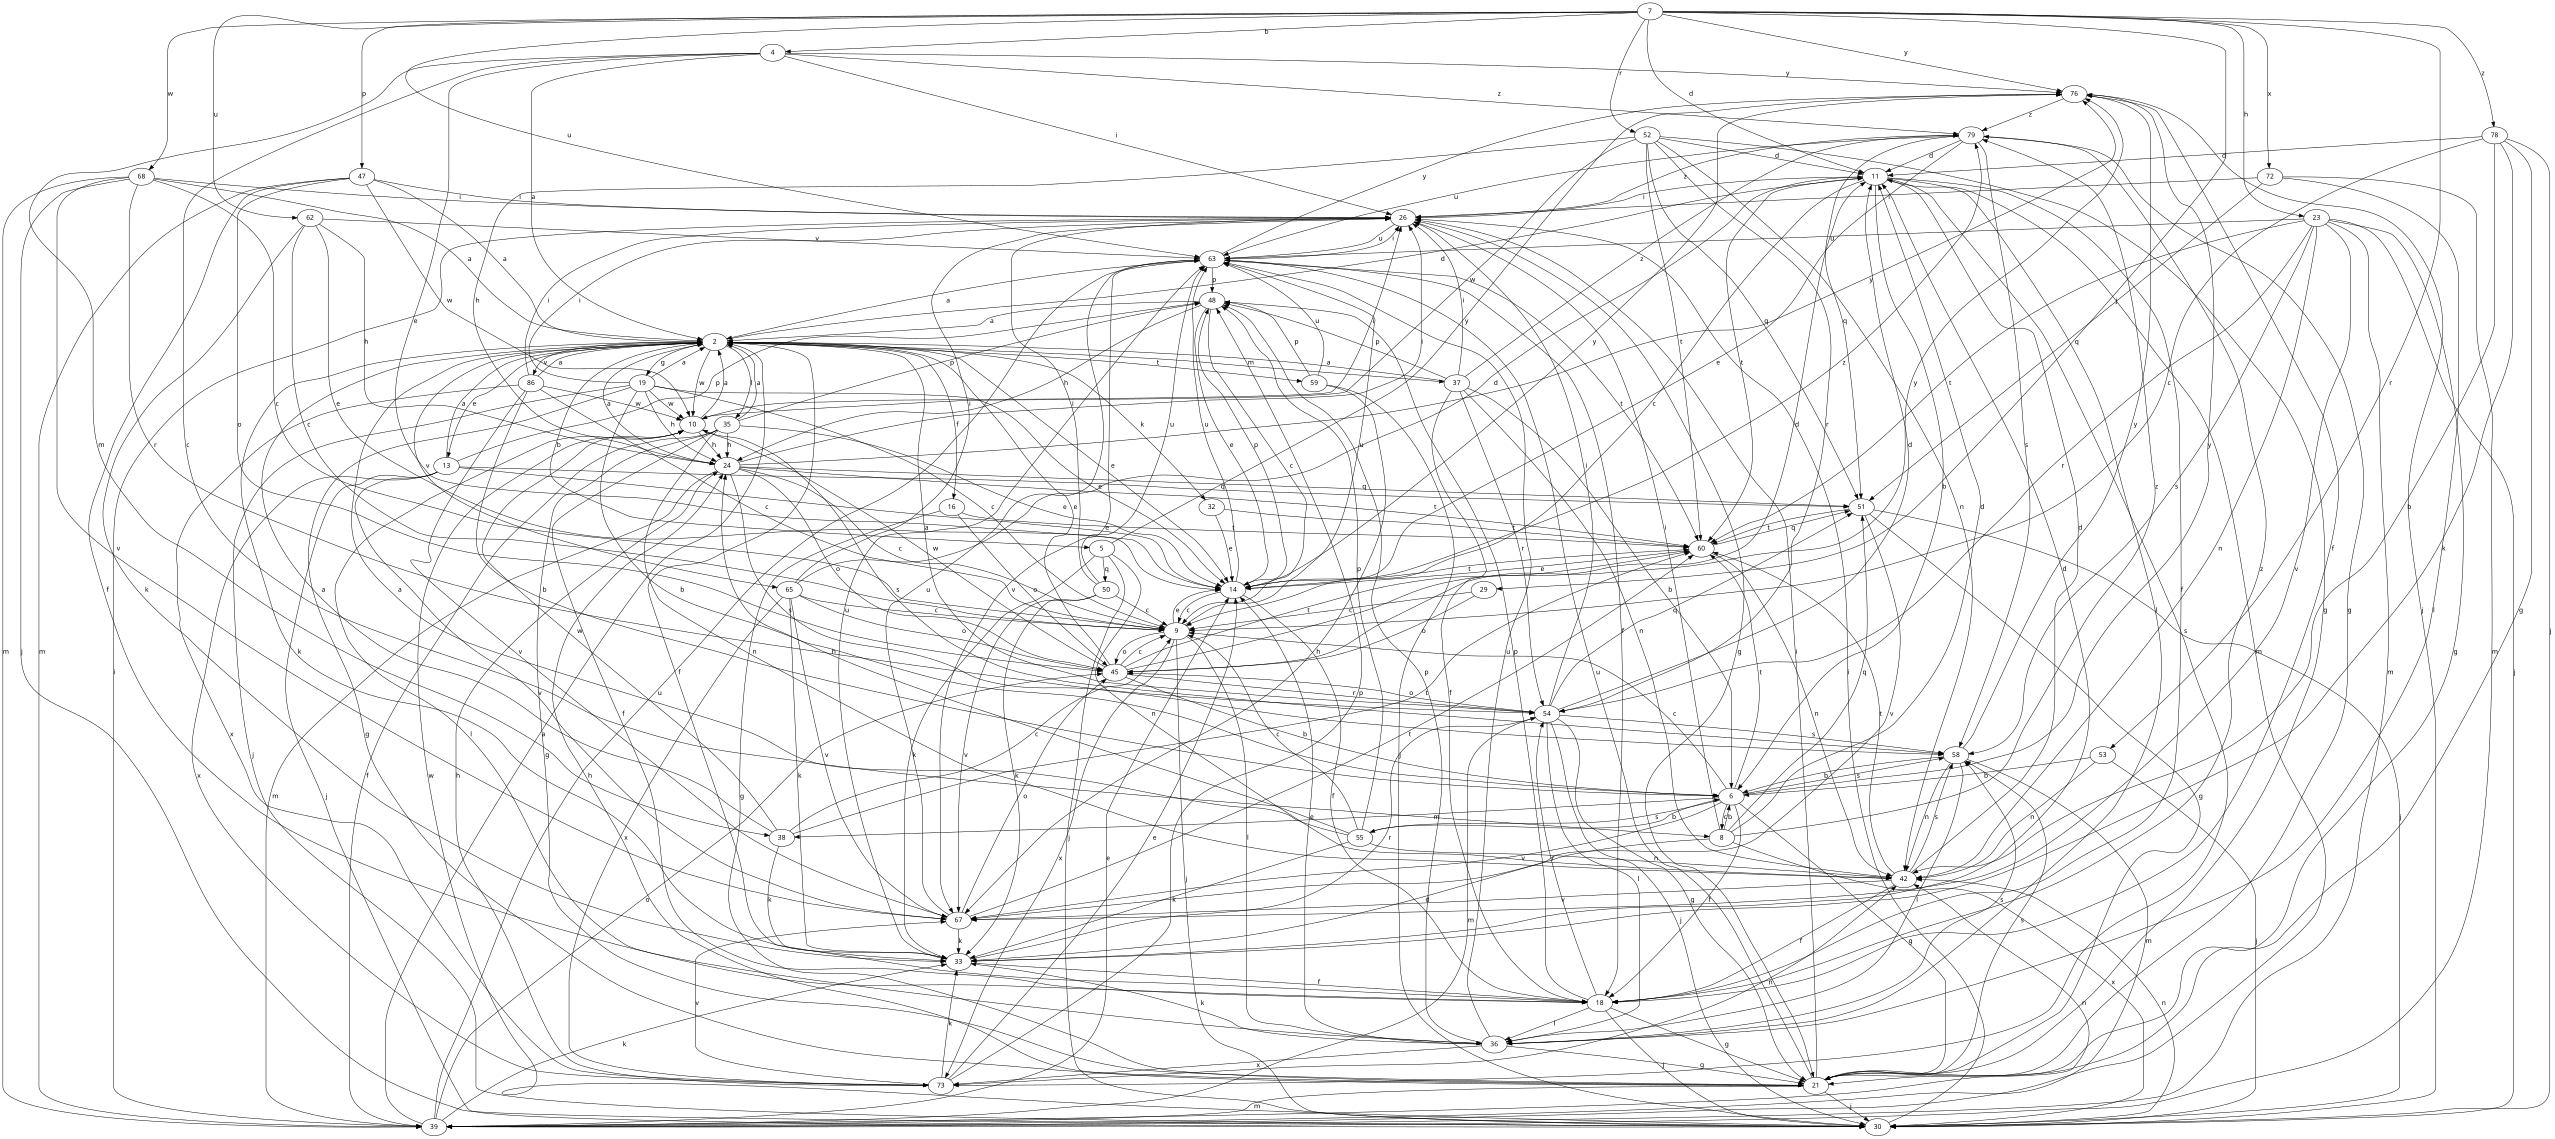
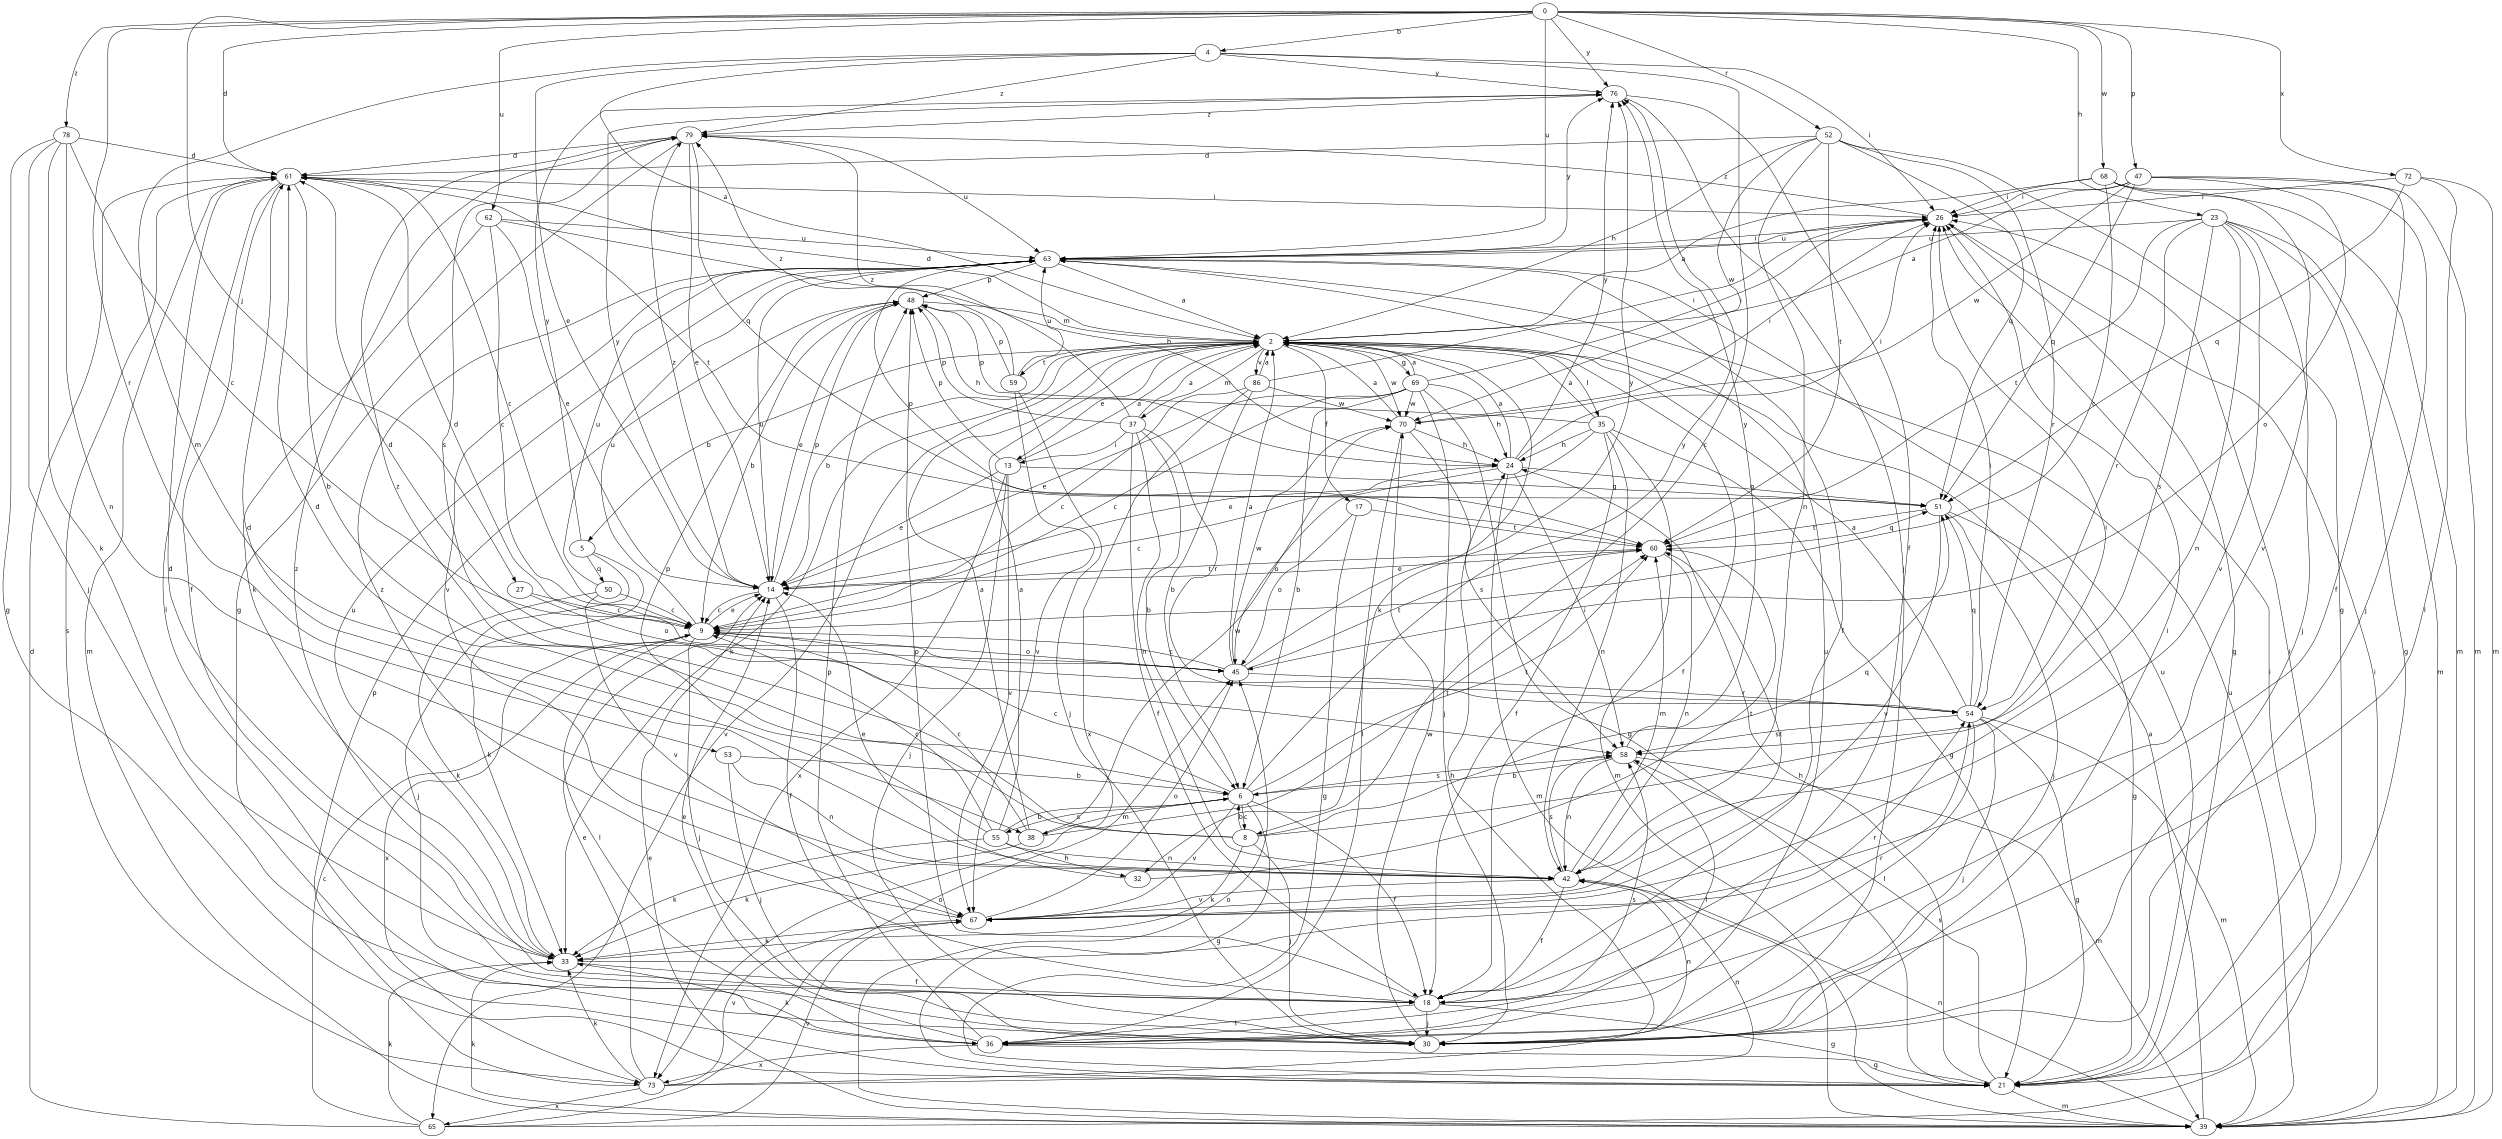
node "7": label "7" -> "0"
node "11": label "11" -> "61"
edge "52" -> "24": now "52" -> "2"
edge "62" -> "63": label "v" -> "u"
edge "50" -> "26": removed, label "i"
edge "59" -> "79": added, label "z"
edge "37" -> "26": now "37" -> "13"
edge "48" -> "2": label "a" -> "m"
edge "47" -> "51": added, label "q"
node "19": label "19" -> "69"
edge "63" -> "60": label "t" -> "p"
node "10": label "10" -> "70"
edge "2" -> "14": label "e" -> "b"
edge "48" -> "9": label "c" -> "b"
edge "24" -> "60": removed, label "t"
node "16": label "16" -> "17"
edge "45" -> "2": label "e" -> "a"
edge "78" -> "42": label "b" -> "n"
edge "67" -> "63": label "u" -> "z"
node "29": label "29" -> "27"
edge "24" -> "58": label "s" -> "i"
edge "68" -> "54": removed, label "r"
edge "59" -> "67": label "h" -> "v"
edge "54" -> "45": removed, label "o"
edge "86" -> "67": removed, label "v"
edge "55" -> "24": now "55" -> "32"
edge "42" -> "60": label "t" -> "m"
edge "45" -> "6": removed, label "b"
edge "35" -> "39": label "f" -> "m"
edge "5" -> "42": removed, label "n"
edge "8" -> "33": label "d" -> "k"
edge "65" -> "73": reversed
edge "8" -> "30": label "x" -> "j"
edge "21" -> "30": removed, label "j"
